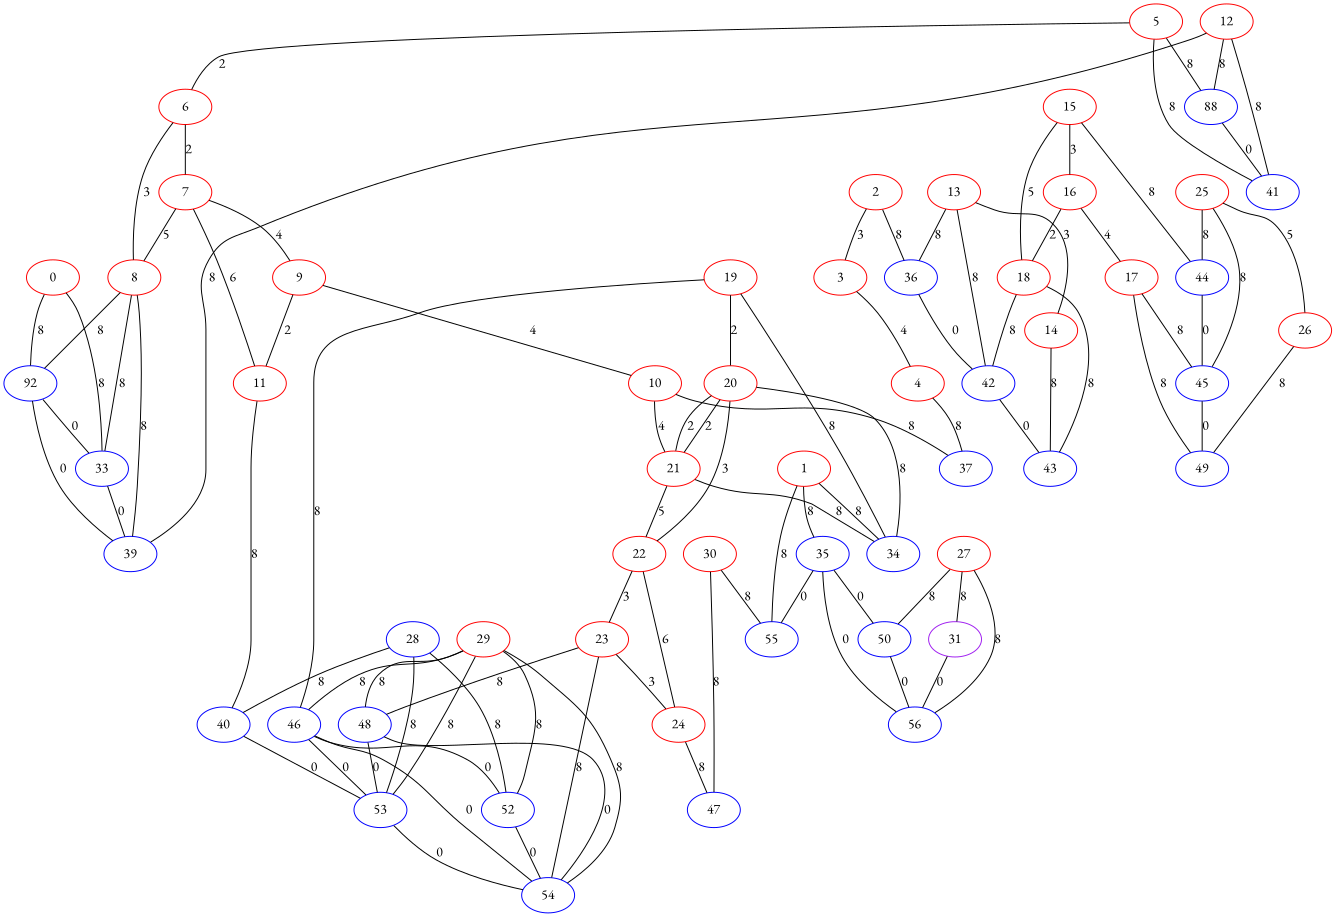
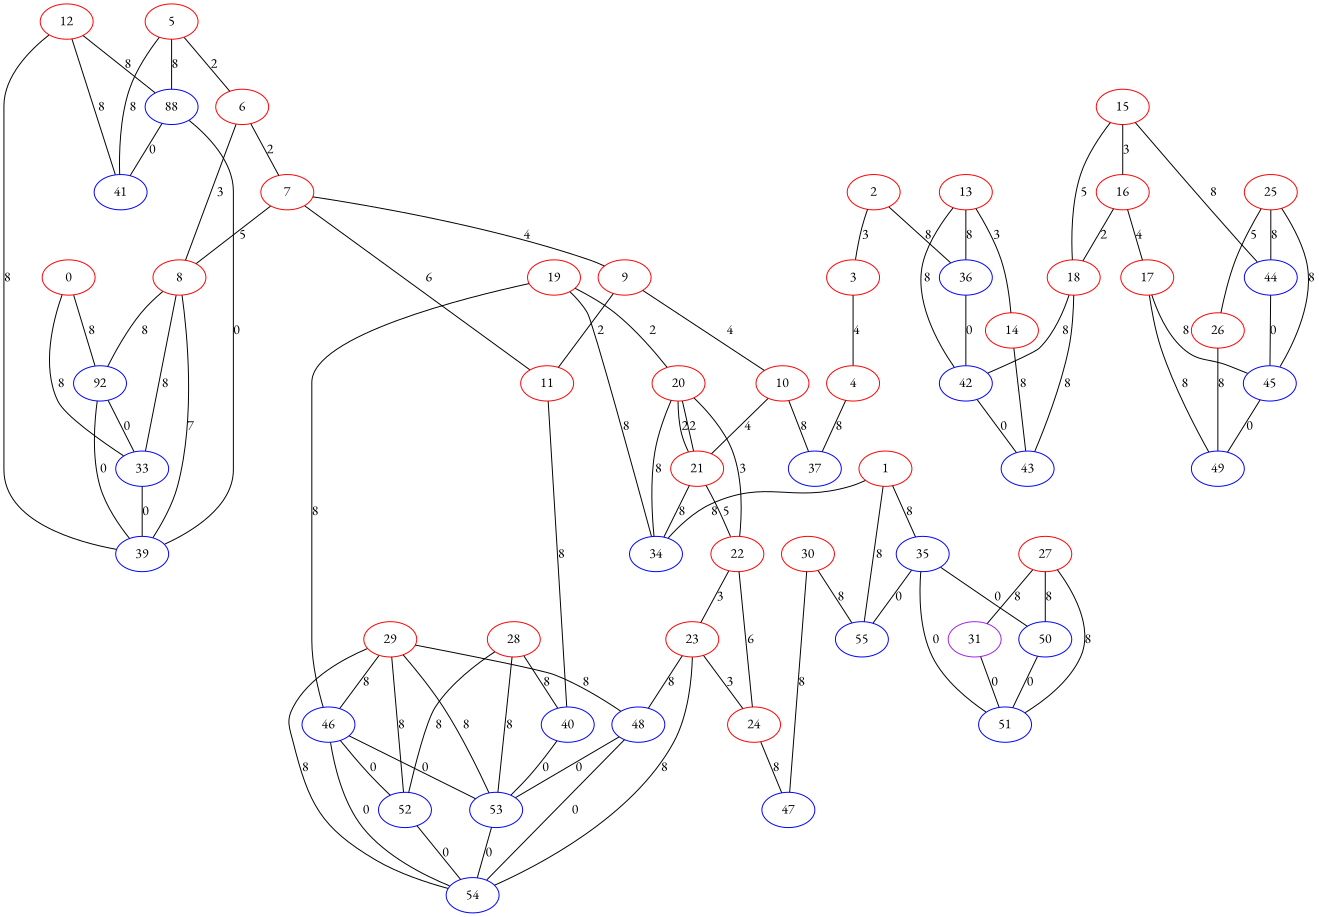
edge "88" -- "39": added, label "0"
edge "8" -- "39": label "8" -> "7"
node "28": color blue -> red
node "56": label "56" -> "51"
